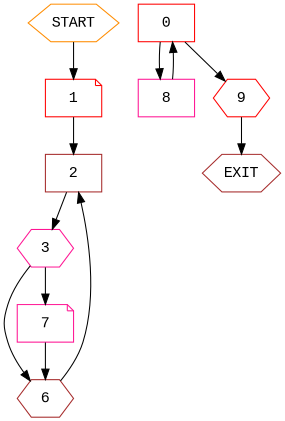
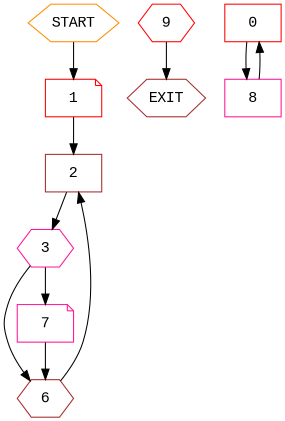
edge "0" -> "9": removed
